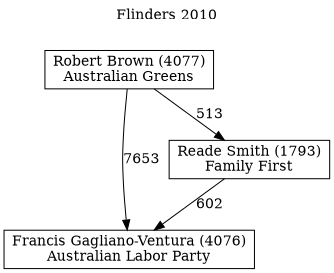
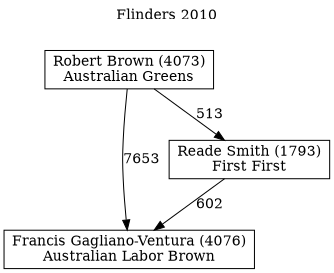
node "Robert Brown (4077) Australian Greens": label "Robert Brown (4077) Australian Greens" -> "Robert Brown (4073) Australian Greens"
node "Reade Smith (1793) Family First": label "Reade Smith (1793) Family First" -> "Reade Smith (1793) First First"
node "Francis Gagliano-Ventura (4076) Australian Labor Party": label "Francis Gagliano-Ventura (4076) Australian Labor Party" -> "Francis Gagliano-Ventura (4076) Australian Labor Brown"
